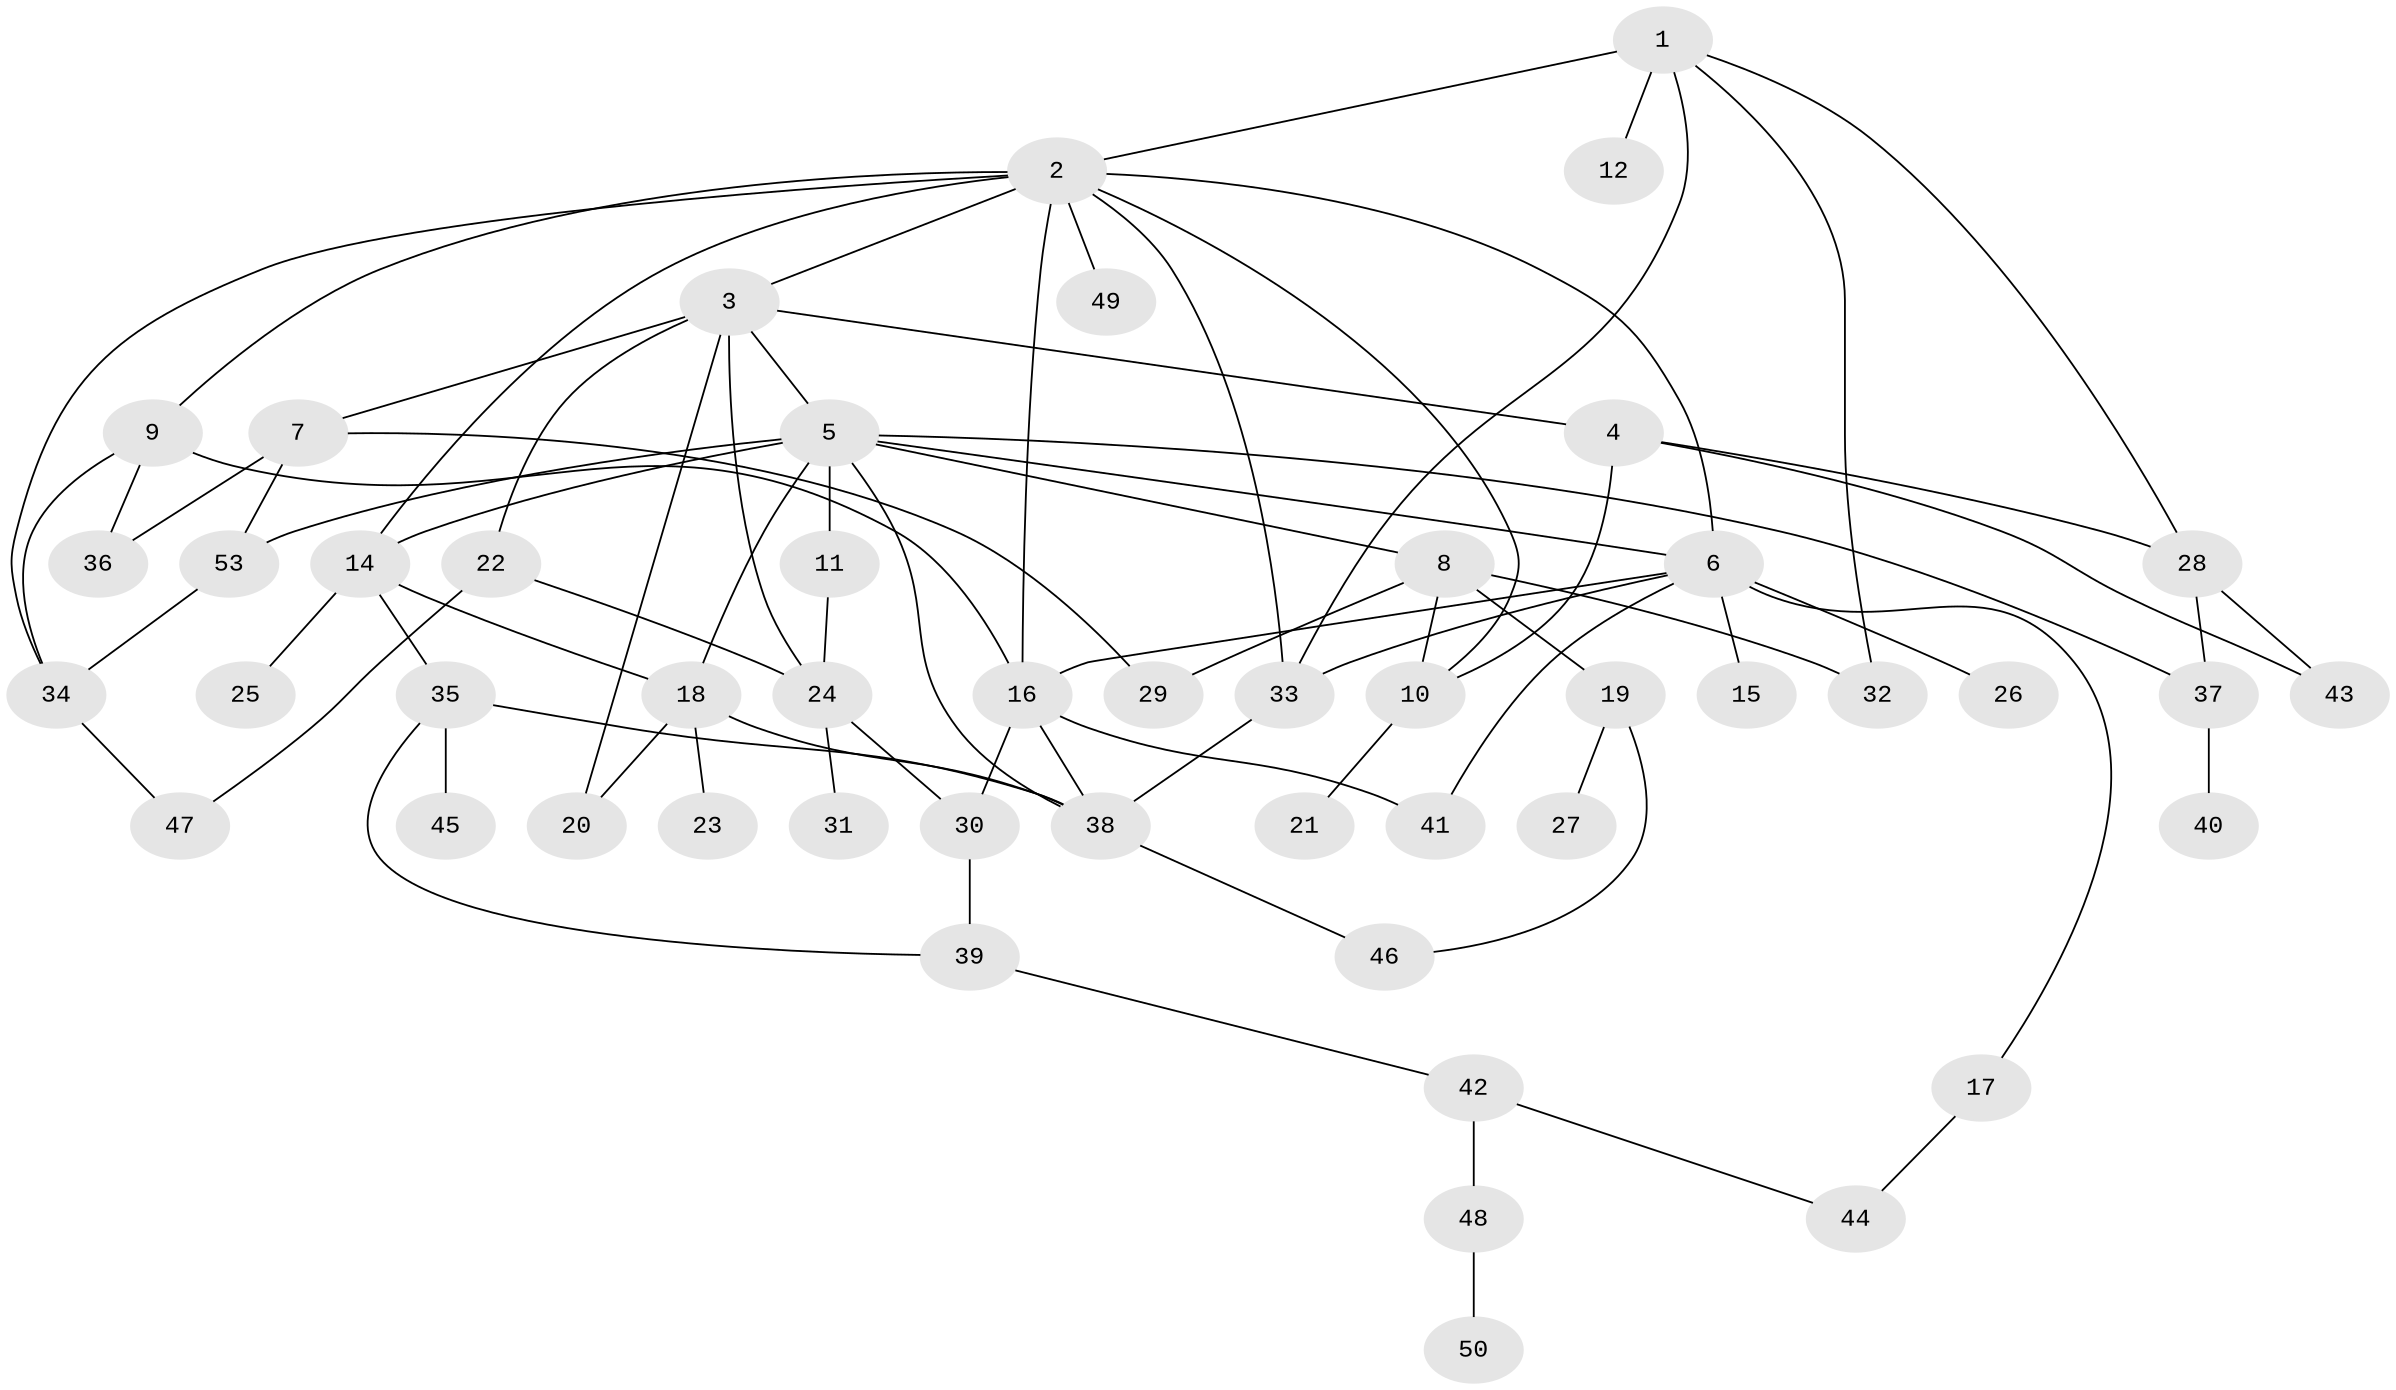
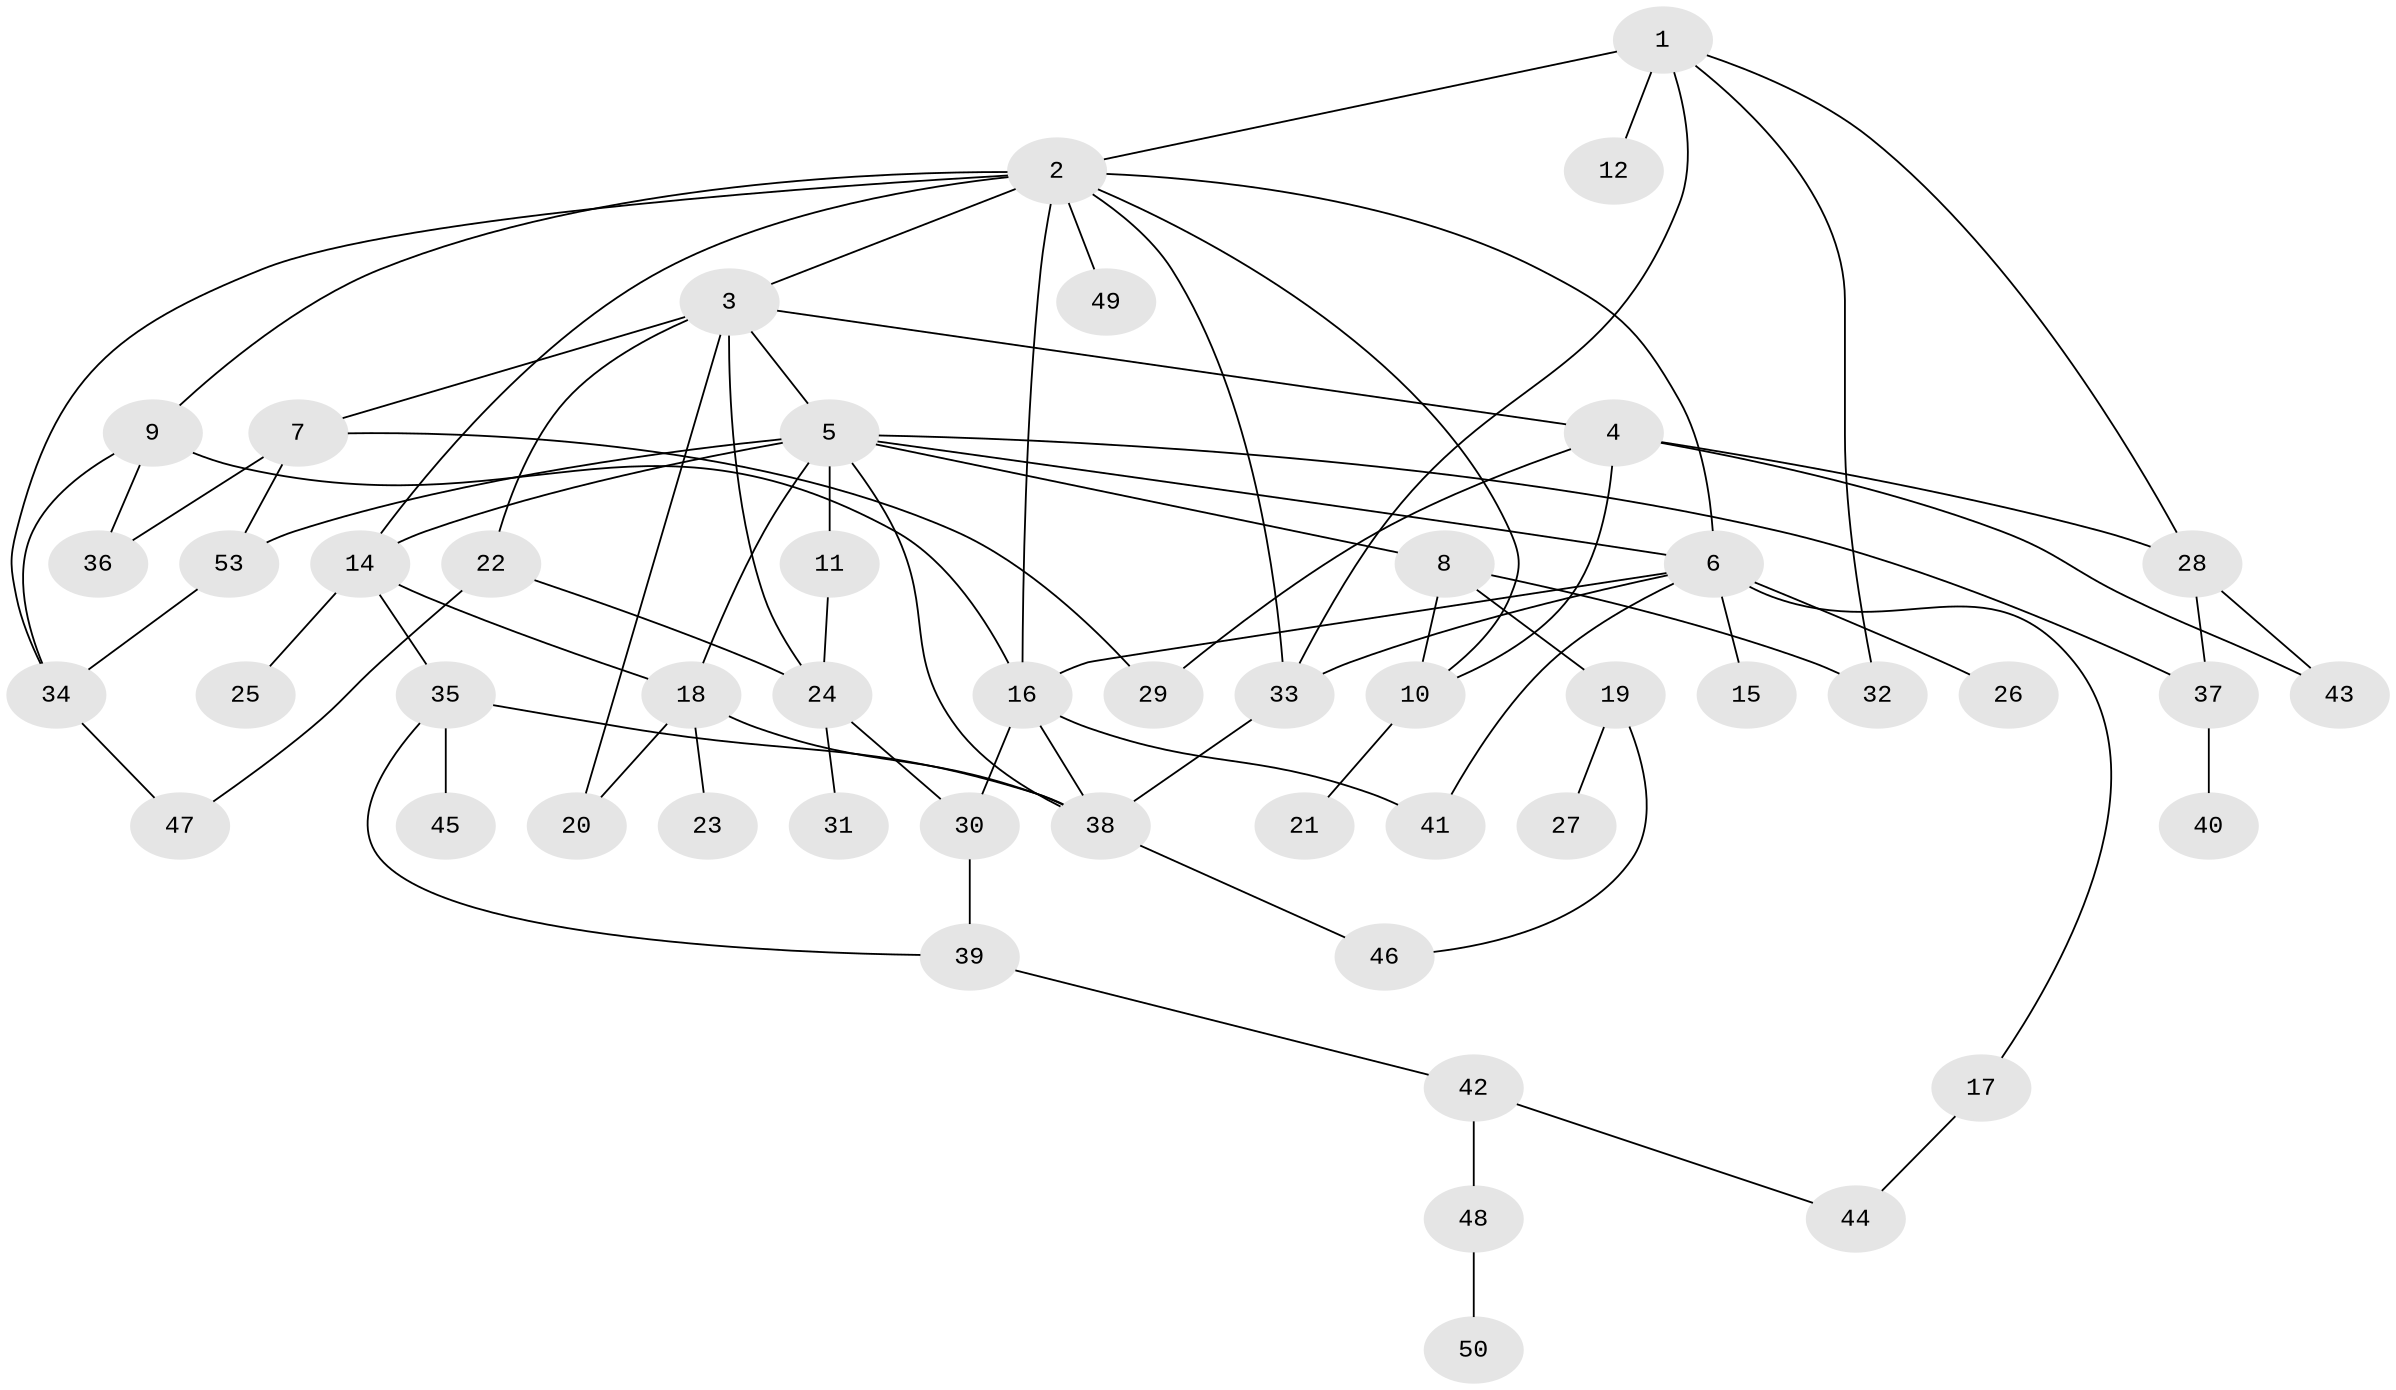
edge "8" -- "29": now "4" -- "29"
